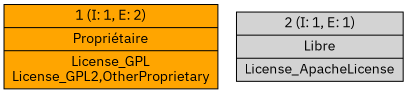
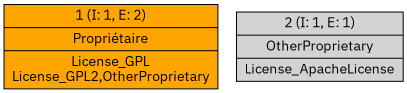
node "2 (I: 1, E: 1)": text "Libre" -> "OtherProprietary"
